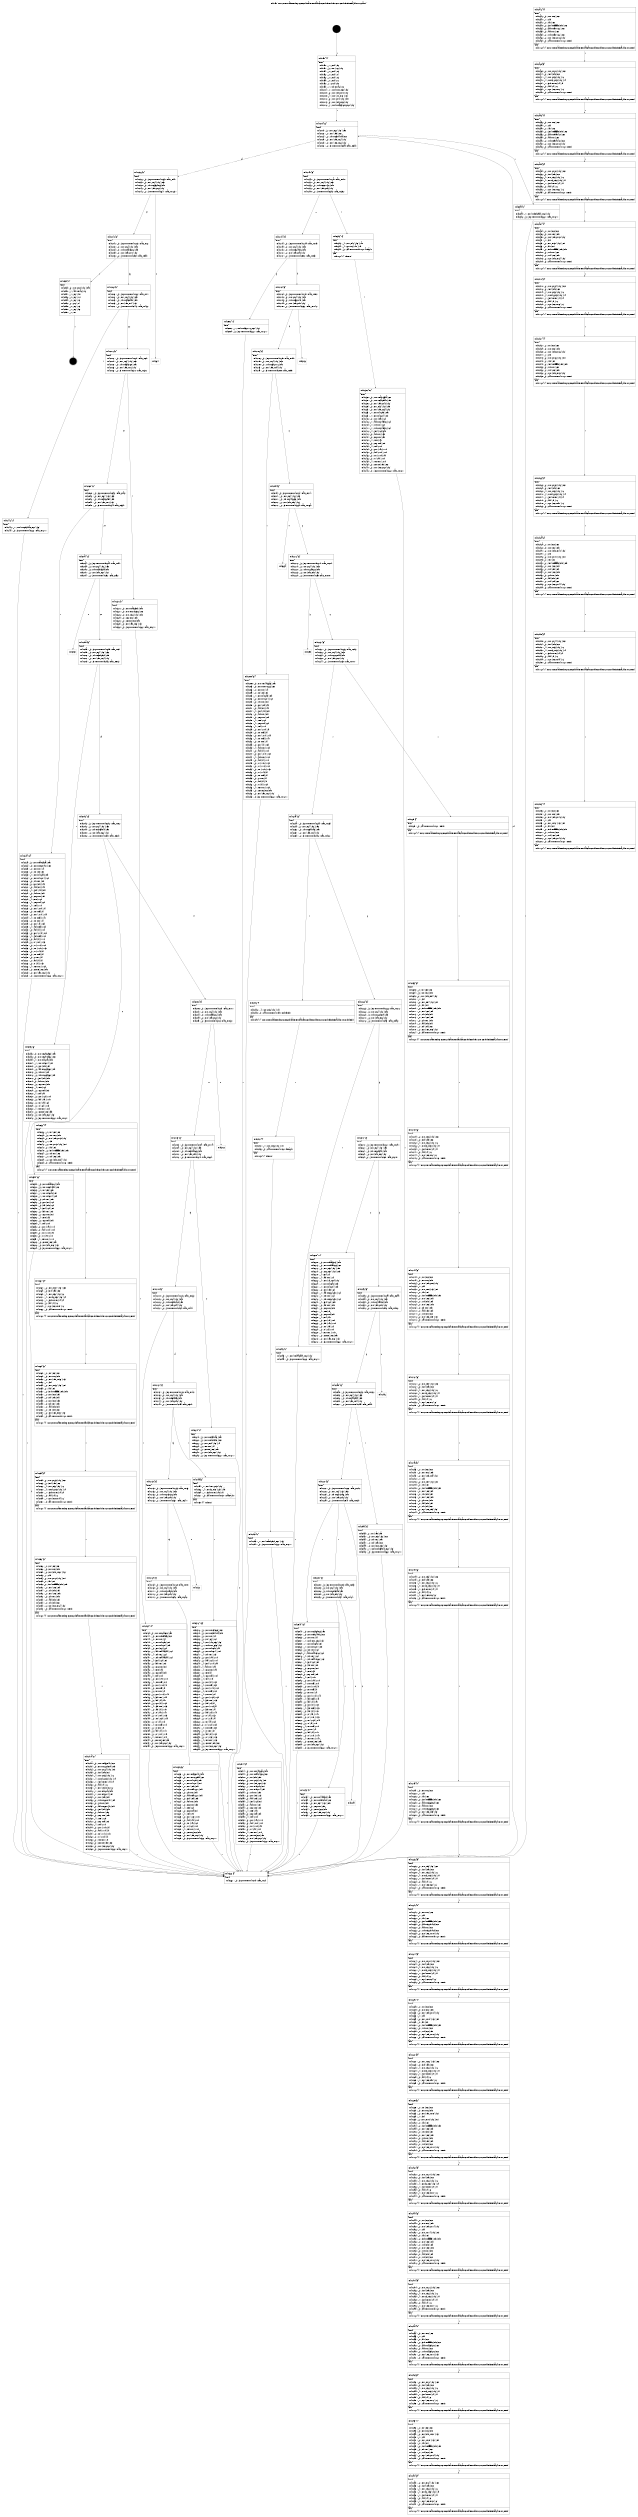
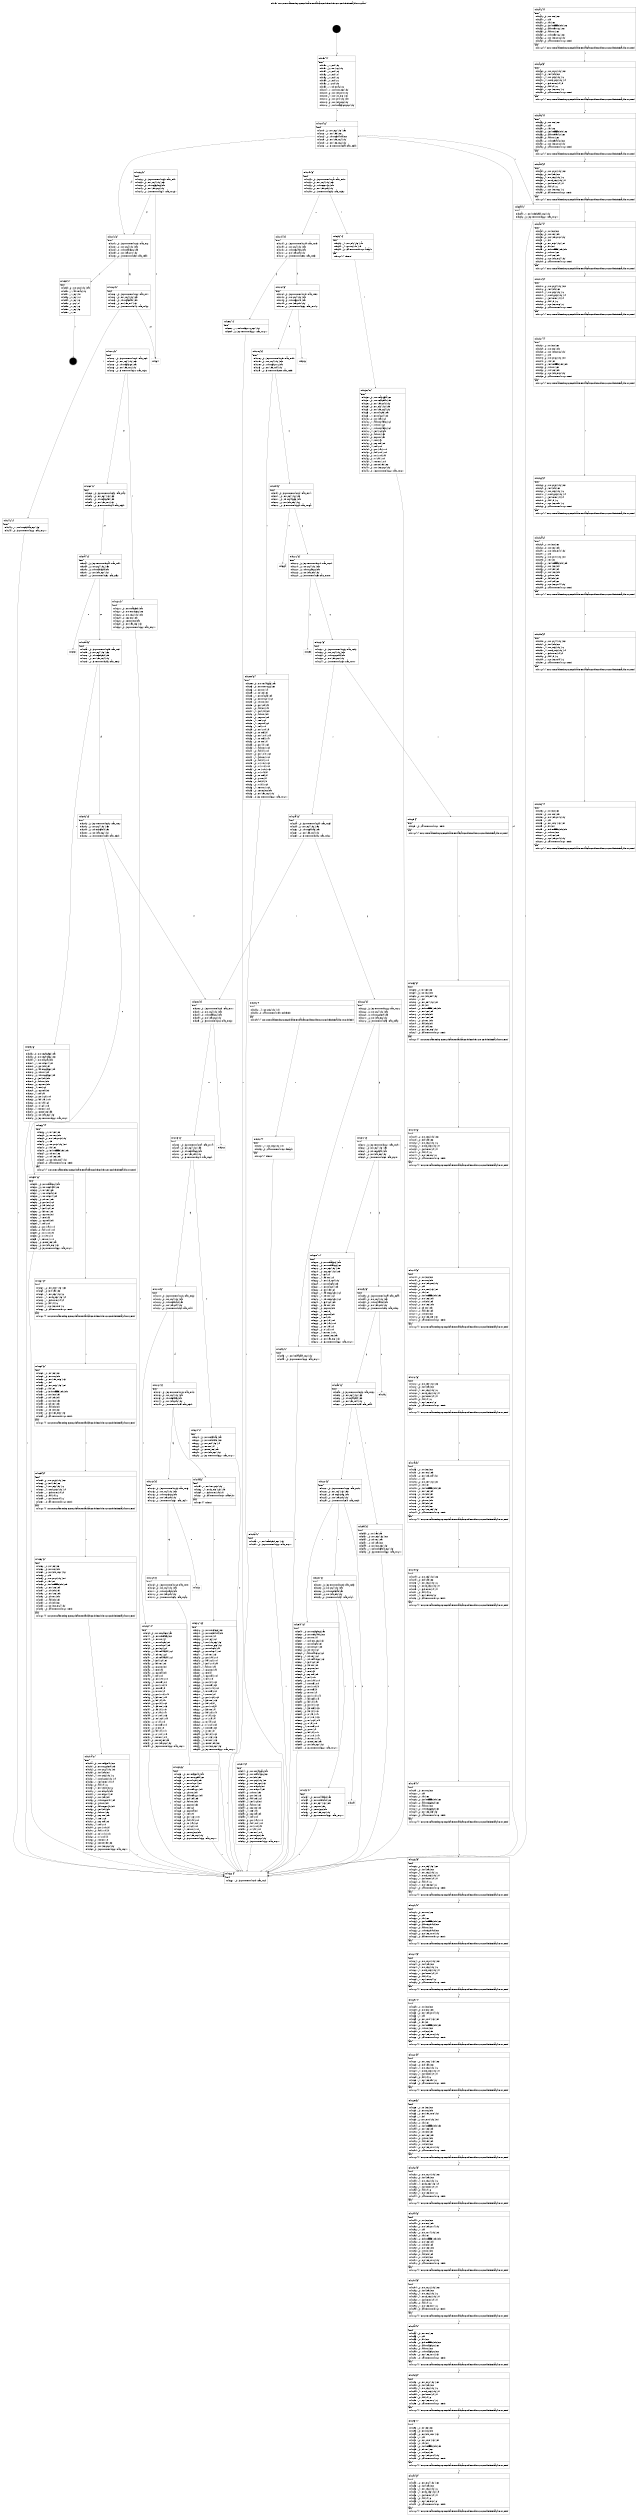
edge "0x40201f [23]" -> "0x402036 [22]": now "0x40201f [23]" -> "0x40204c [22]"
edge "0x402062 [22]" -> "0x402078 [22]": now "0x402062 [22]" -> "0x403647"
node "0x40234f [134]": removed
edge "0x40224a [25]" -> "0x402db8 [9]": now "0x40224a [25]" -> "0x4020ec [25]"
